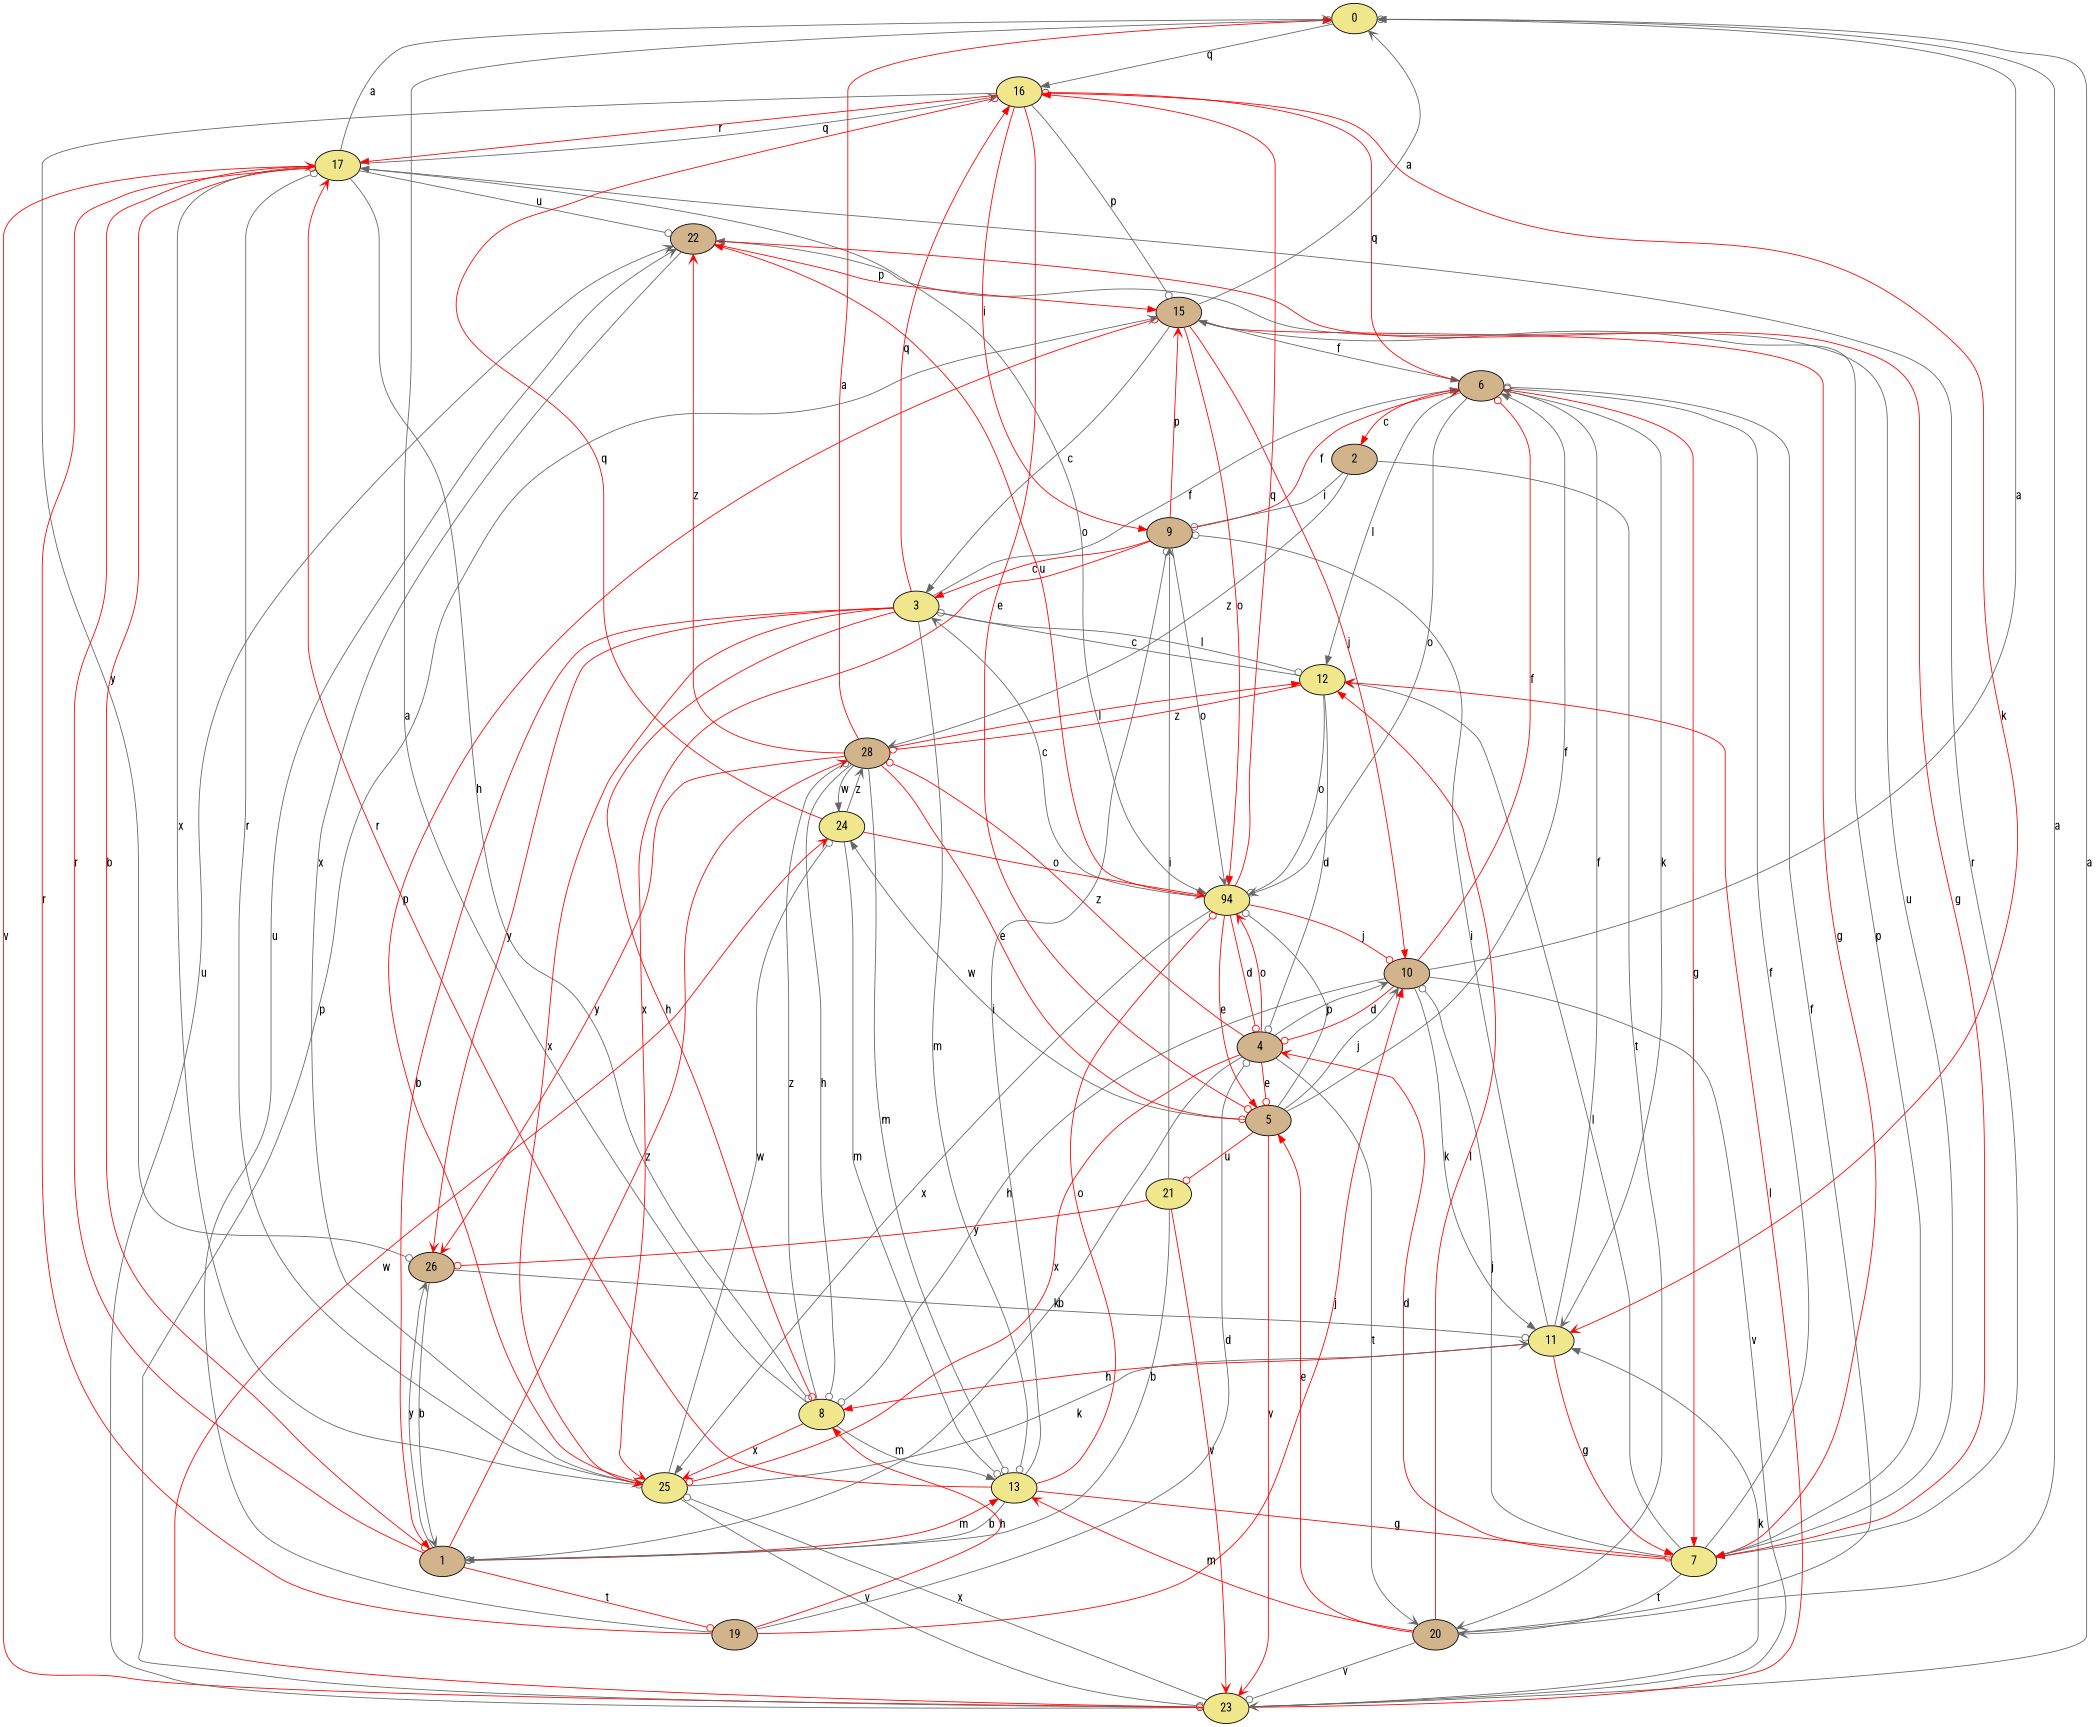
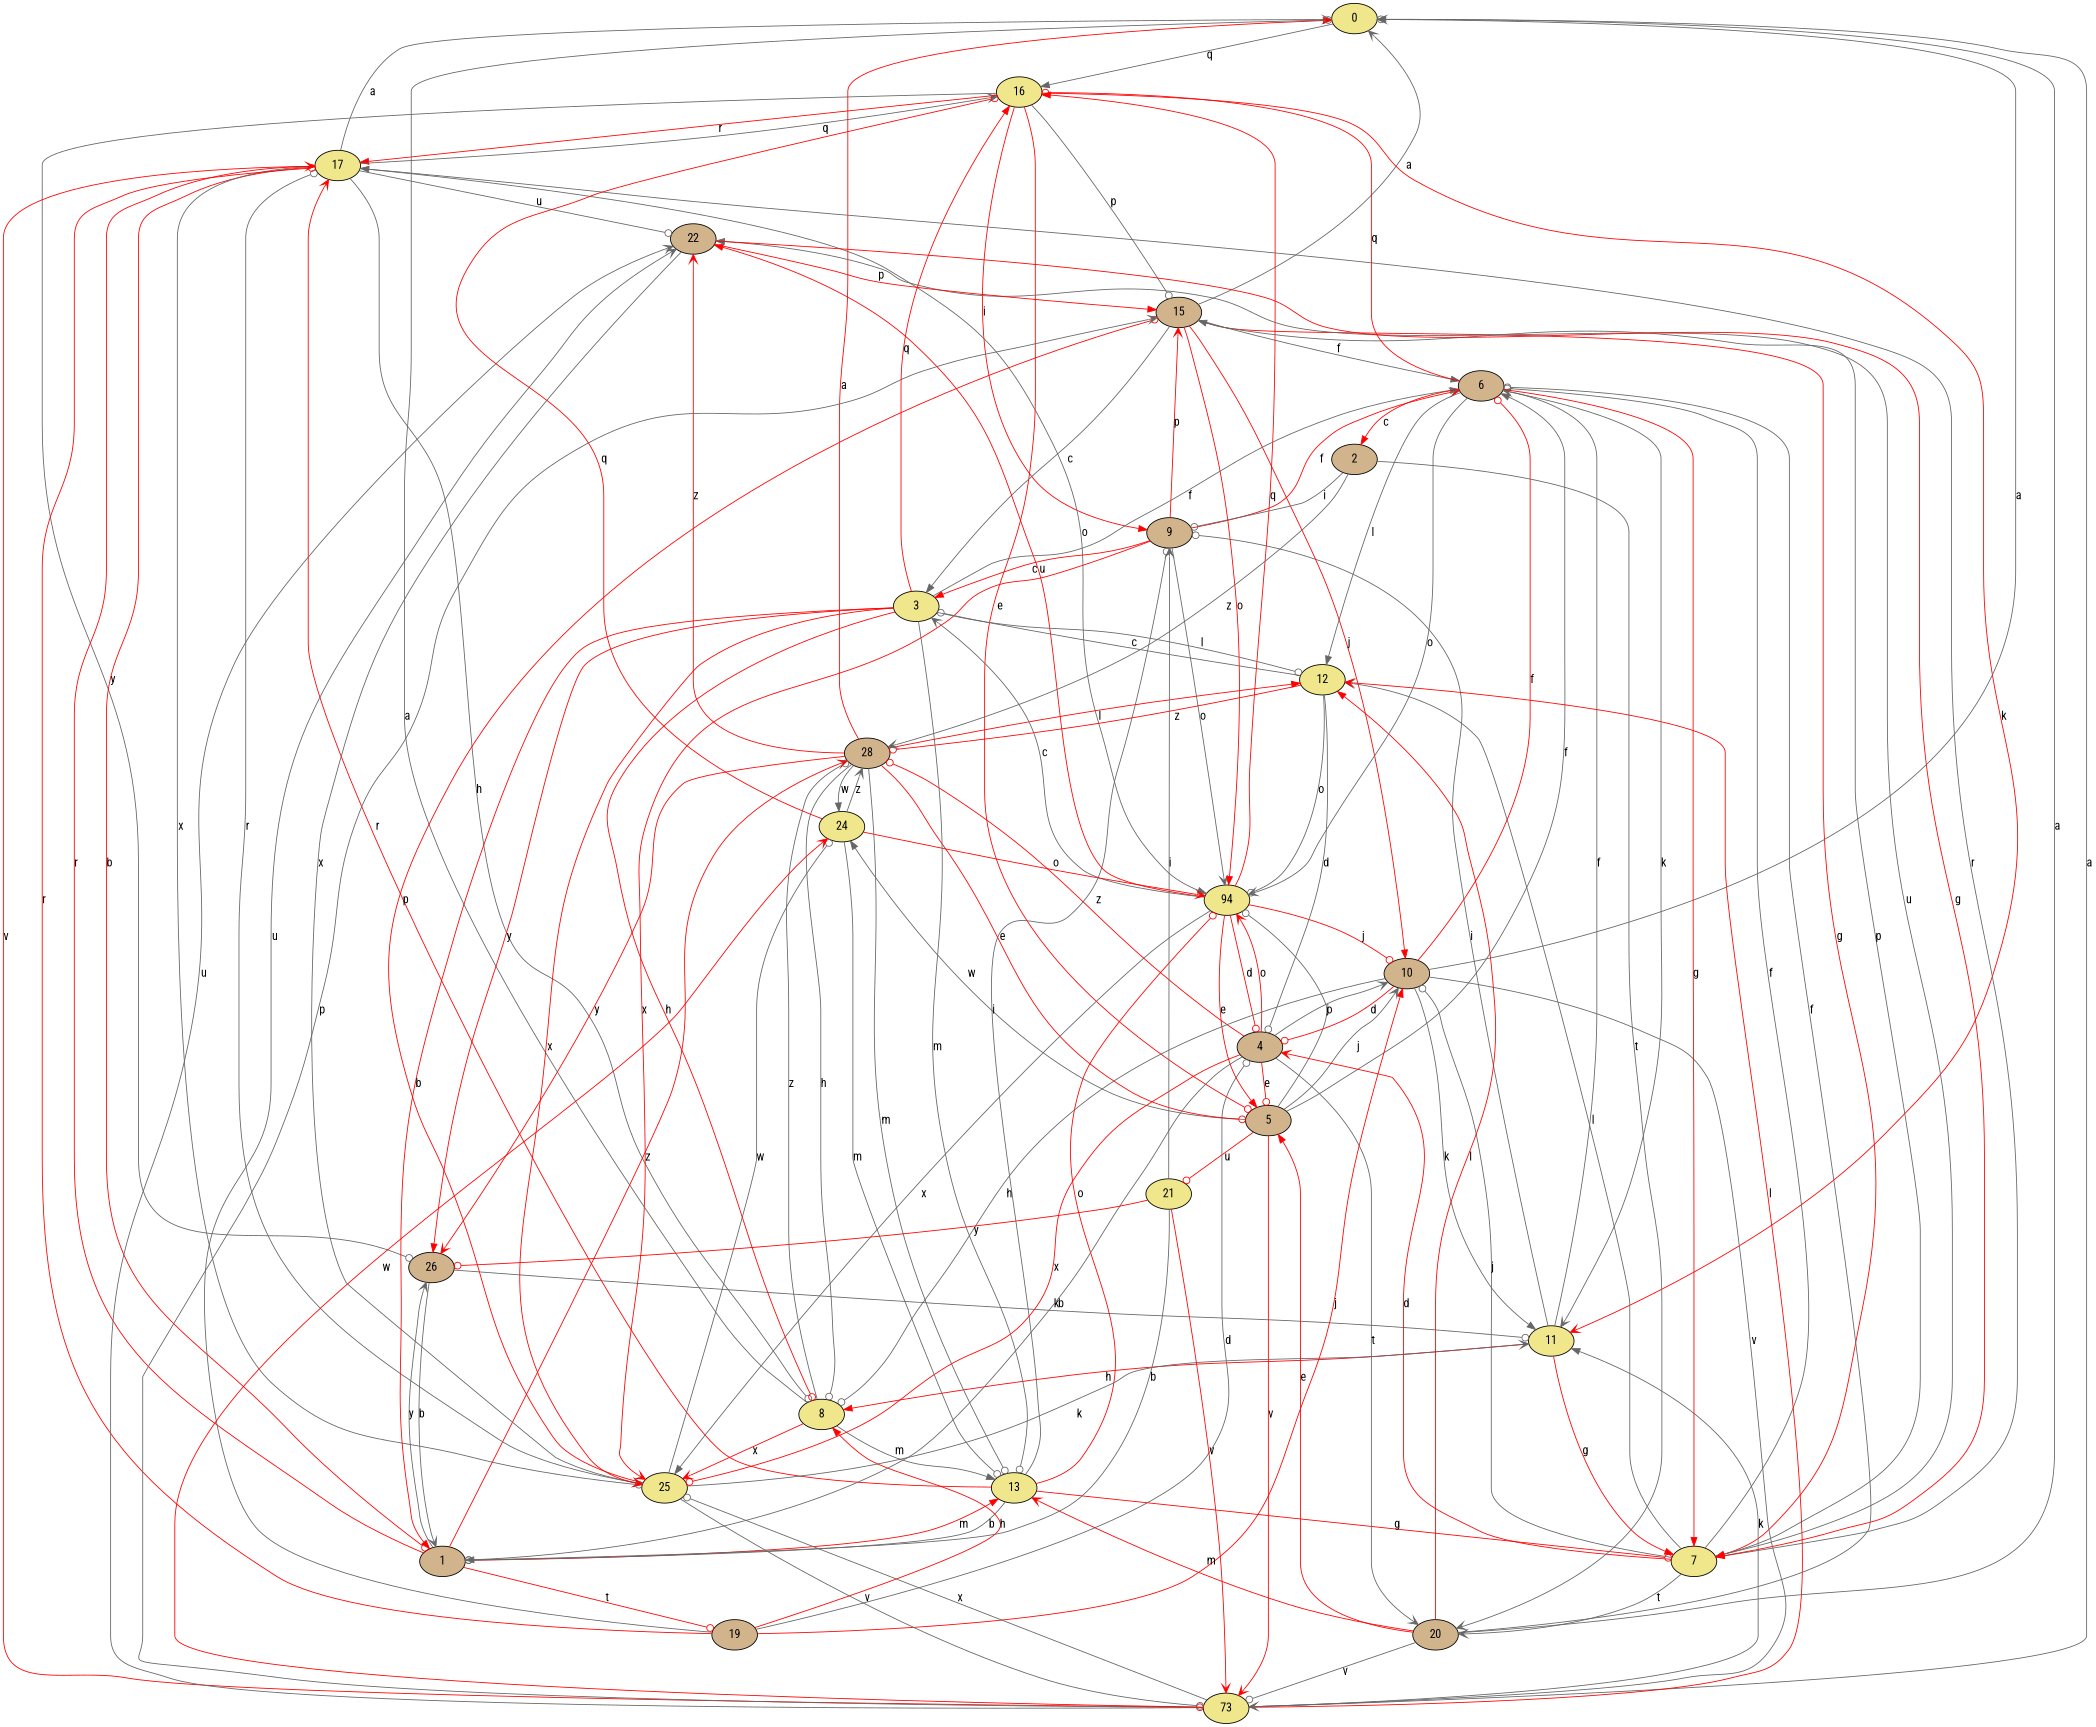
edge "10" -> "0": arrowhead normal -> vee
edge "3" -> "26": arrowhead vee -> normal
node "23": label "23" -> "73"
